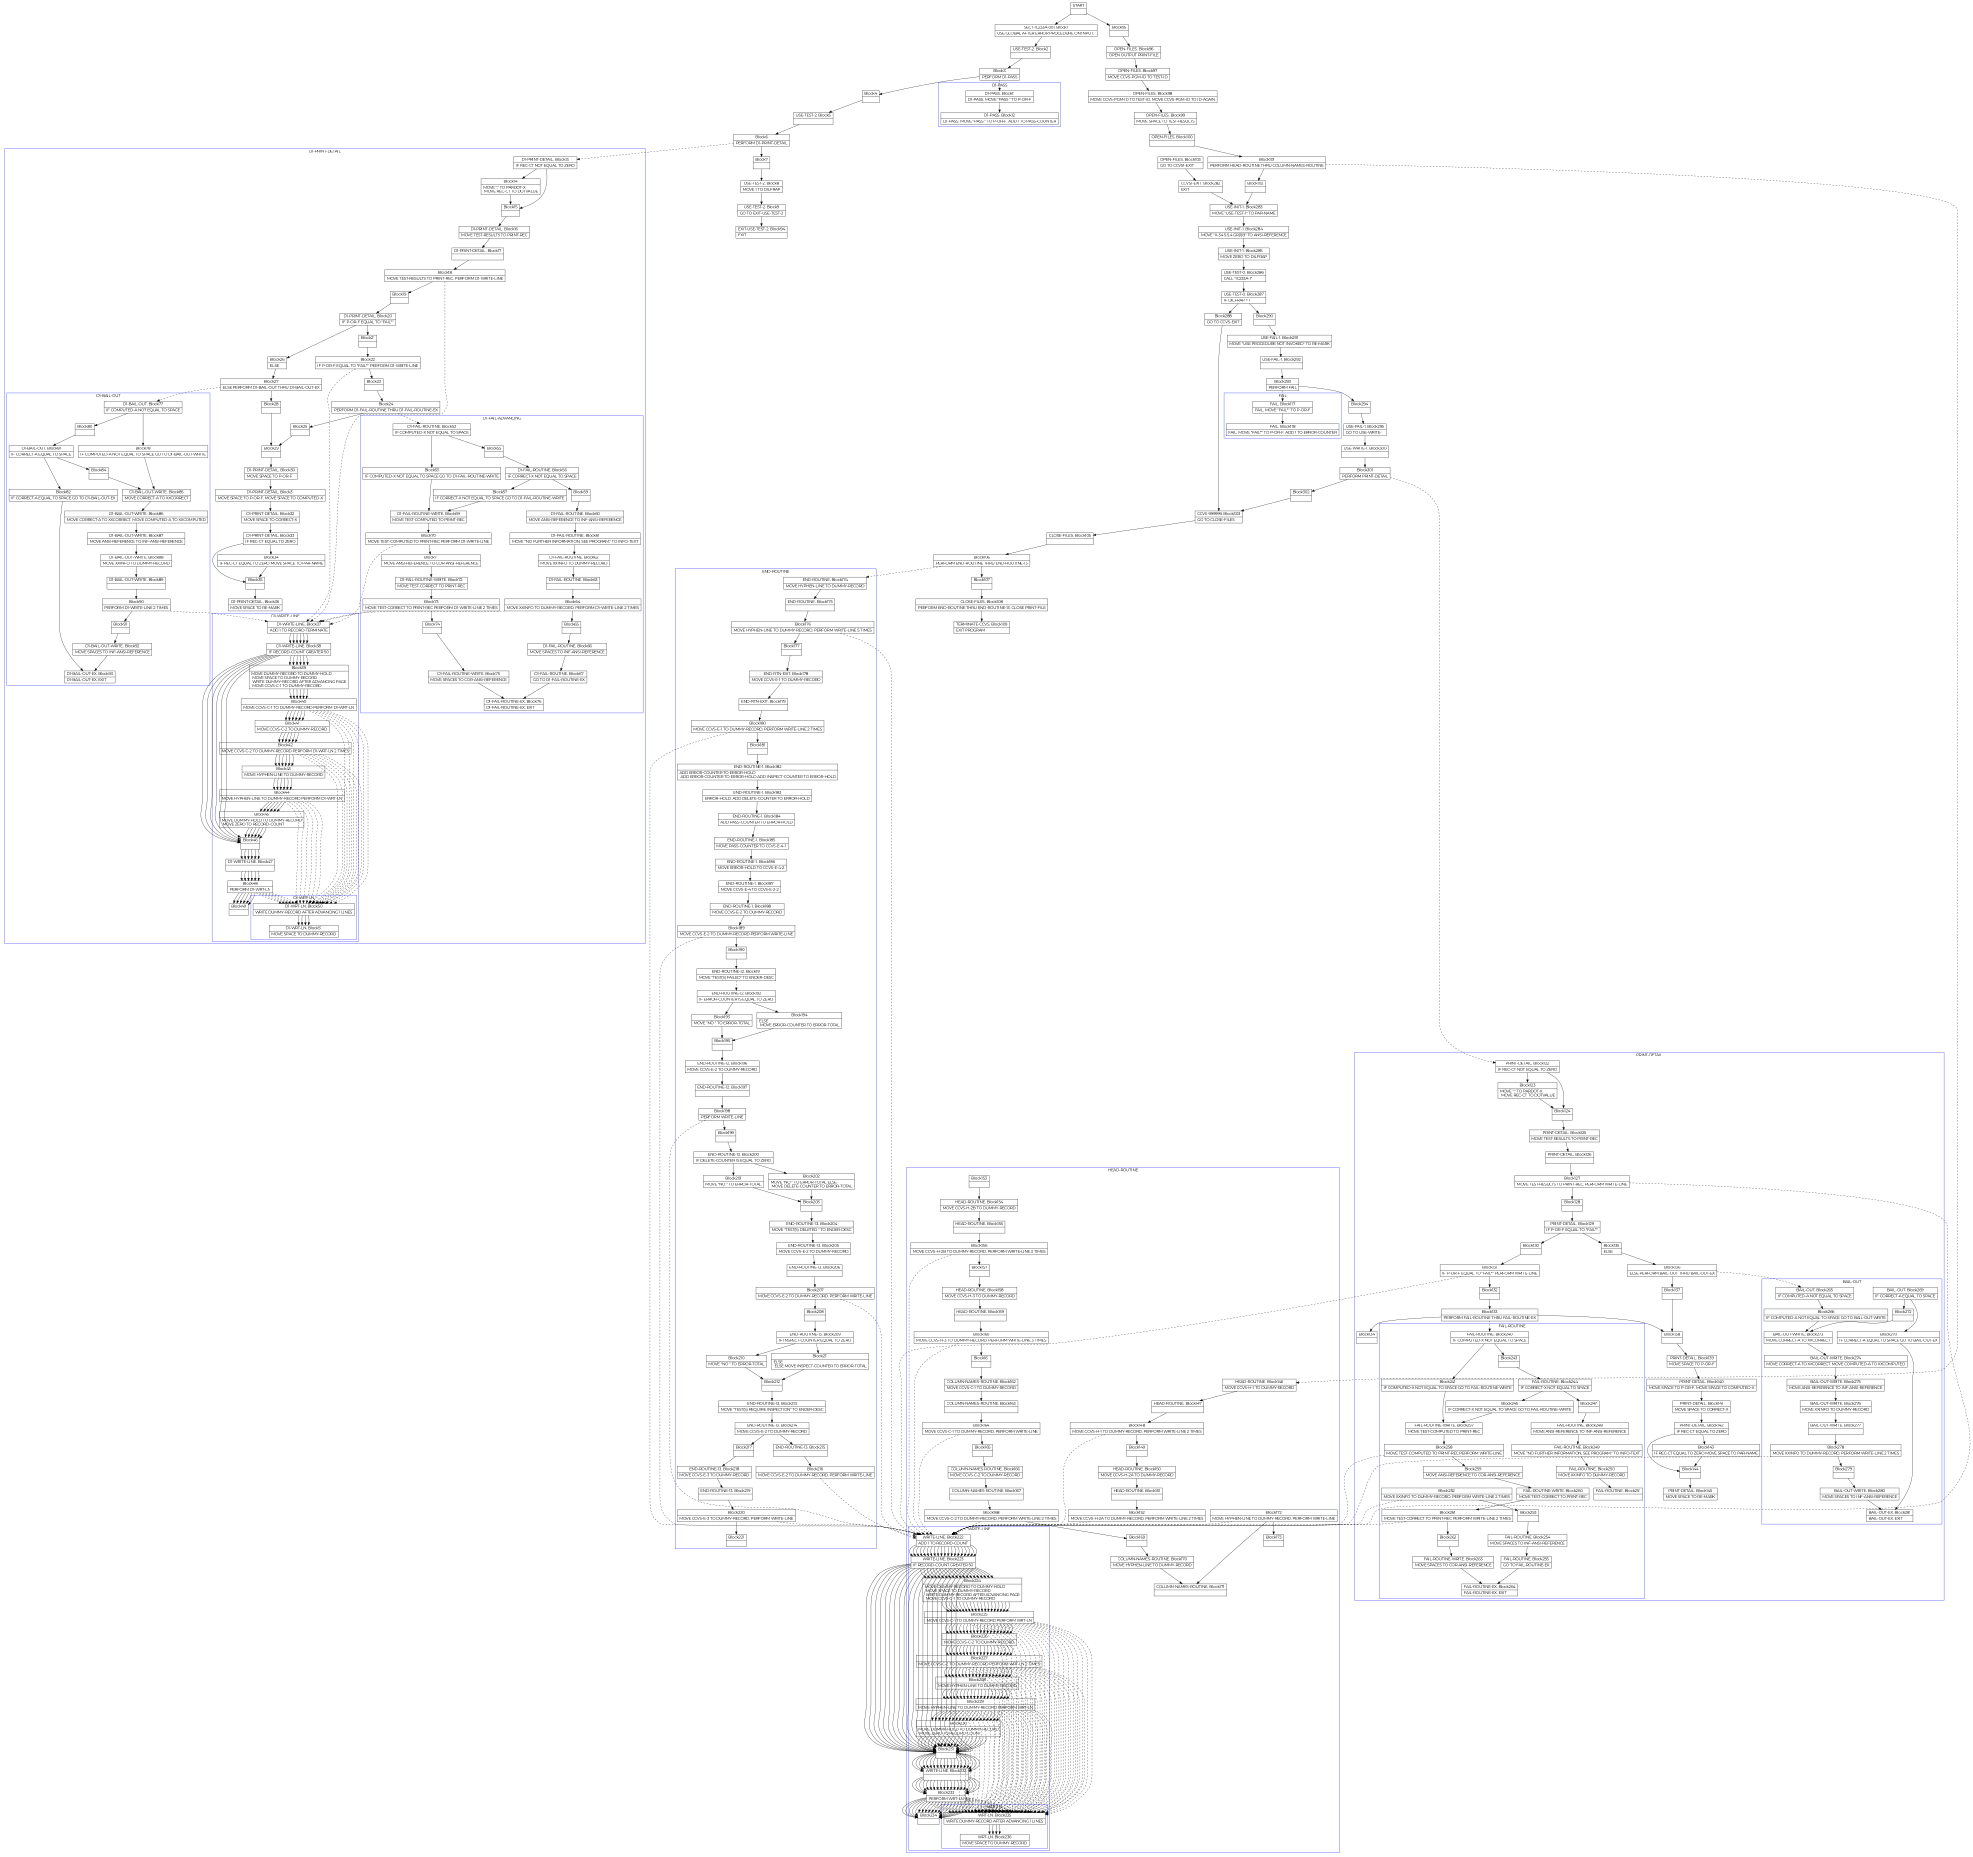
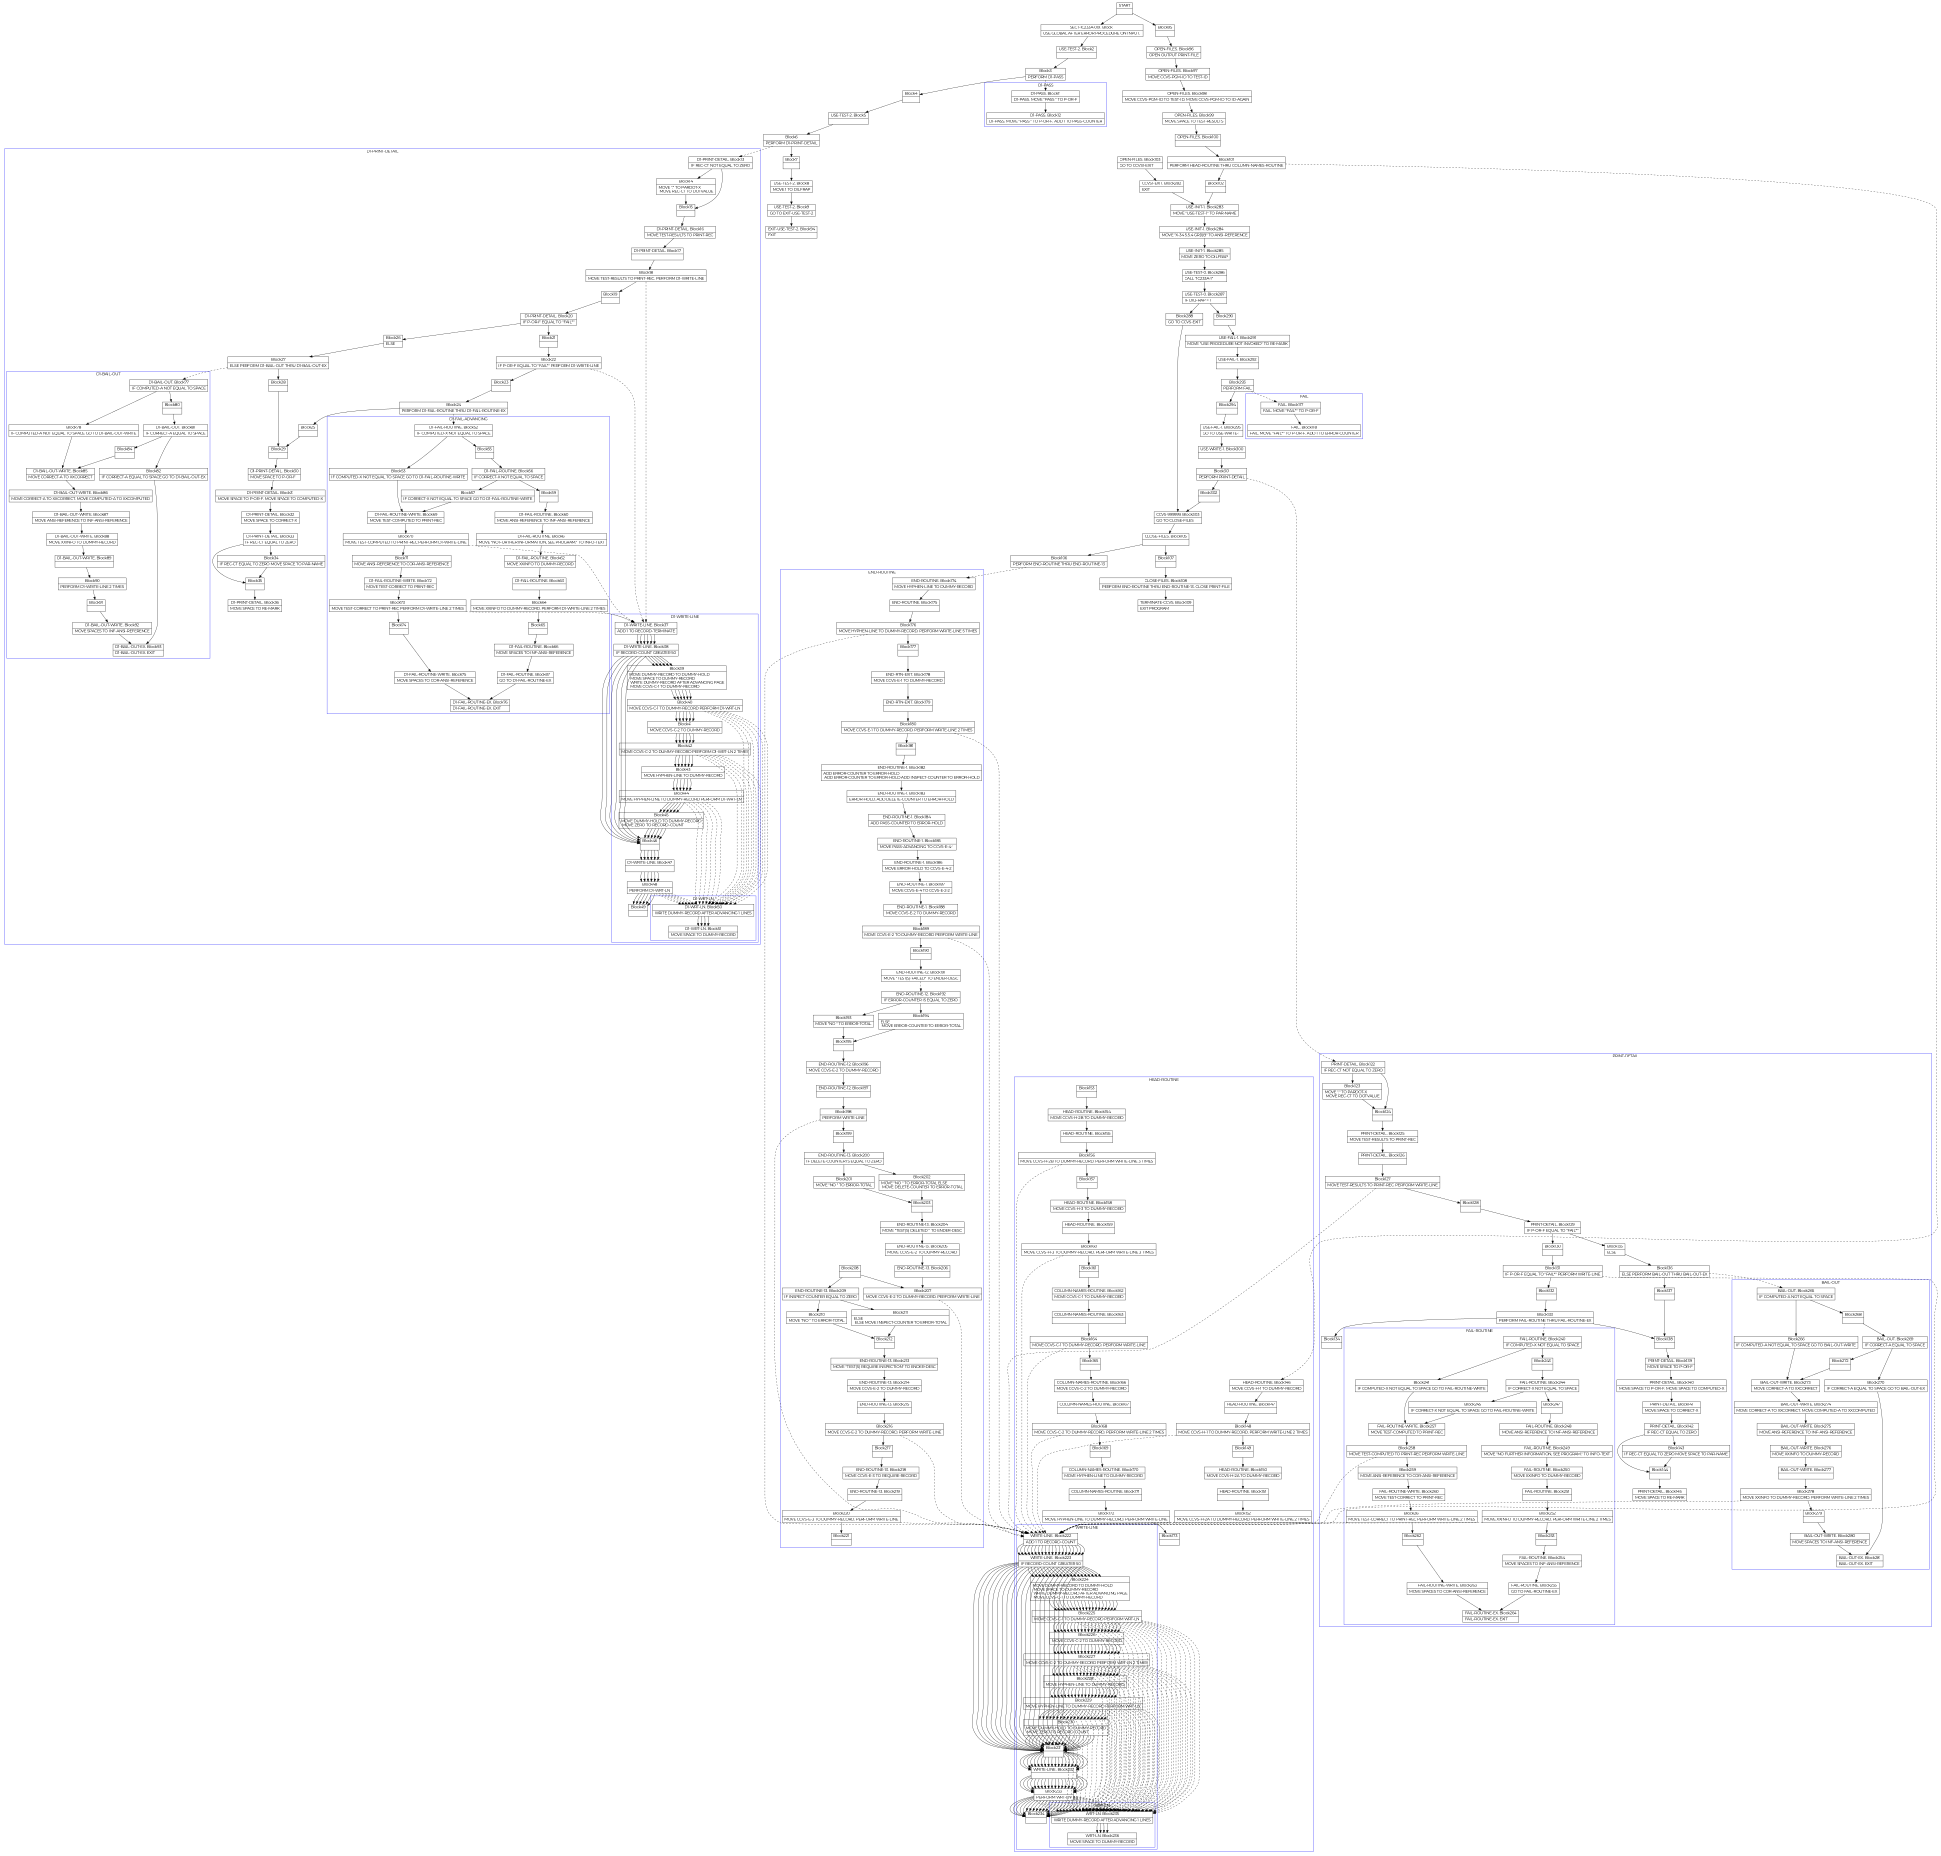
edge "Block106" -> "Block107": now "CLOSE-FILES. Block105" -> "Block107"
edge "Block90" -> "D1-WRITE-LINE. Block37": removed
node "END-ROUTINE-1. Block185": text "MOVE PASS-COUNTER TO CCVS-E-4-1" -> "MOVE PASS-ADVANCING TO CCVS-E-4-1"
edge "Block207" -> "Block208": reversed
node "Block268": added
edge "END-ROUTINE-13. Block214" -> "Block217": now "Block216" -> "Block217"
node "END-ROUTINE-13. Block218": text "MOVE CCVS-E-3 TO DUMMY-RECORD" -> "MOVE CCVS-E-3 TO REQUIRE-RECORD"
edge "FAIL-ROUTINE. Block251" -> "Block252": added
edge "Block172" -> "COLUMN-NAMES-ROUTINE. Block171": reversed
